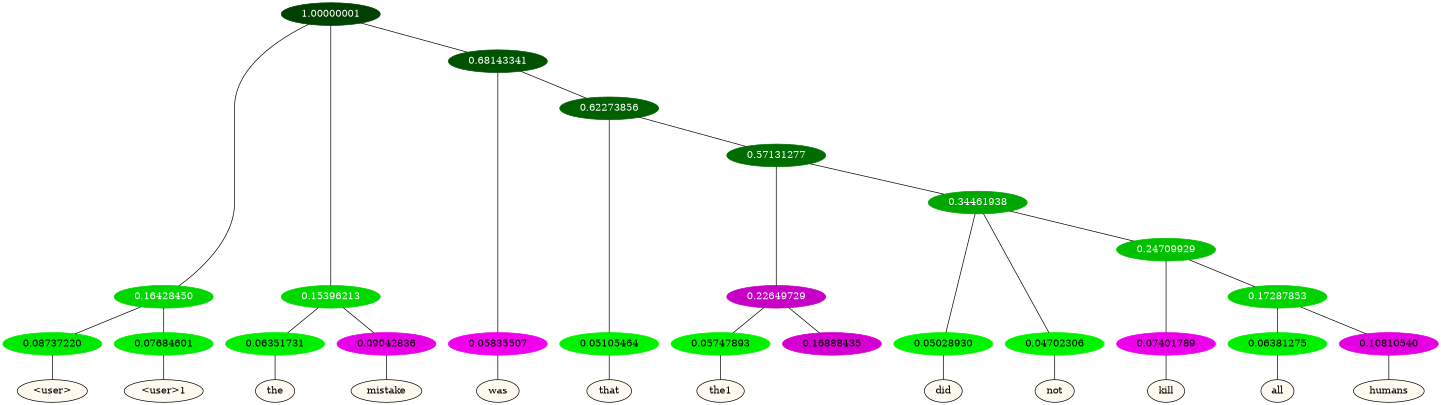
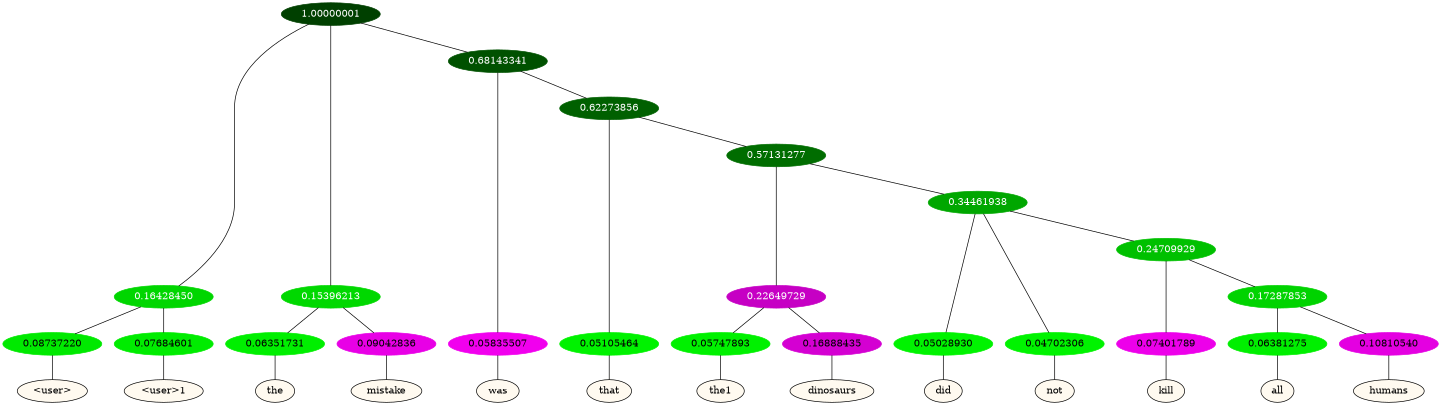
node "dinosaurs": added
